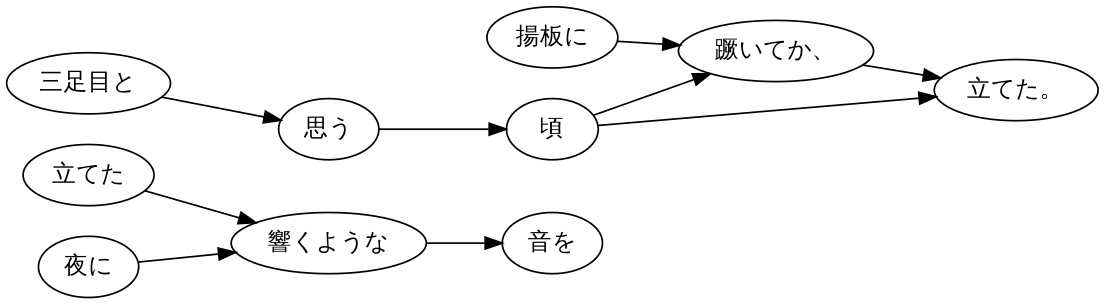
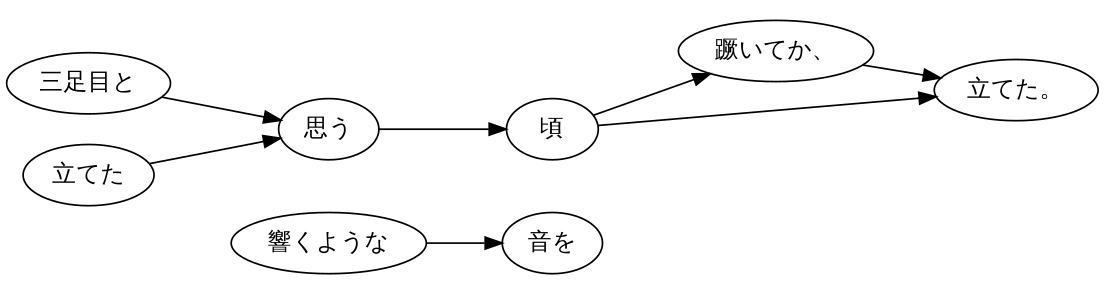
node "揚板に": removed
edge "立てた" -> "響くような": now "立てた" -> "思う"
node "夜に": removed
